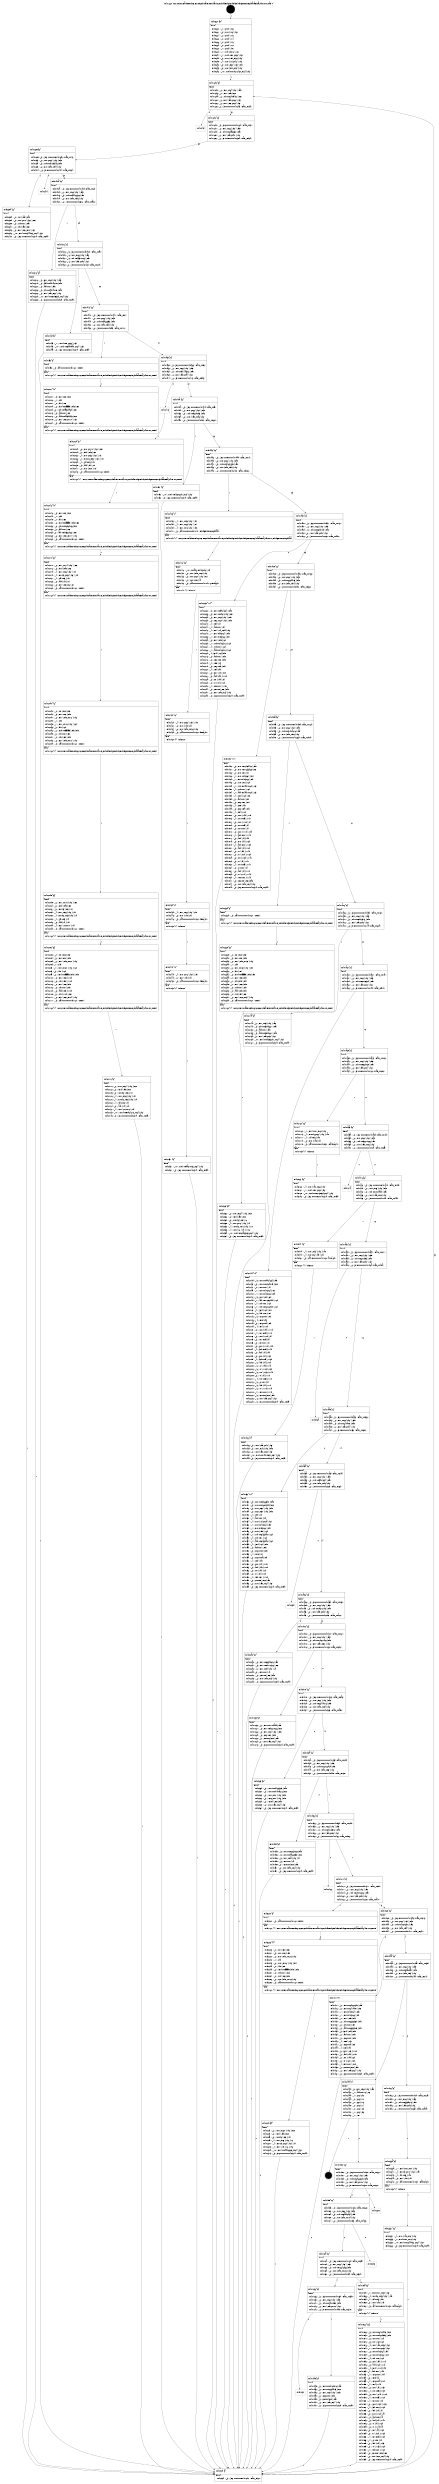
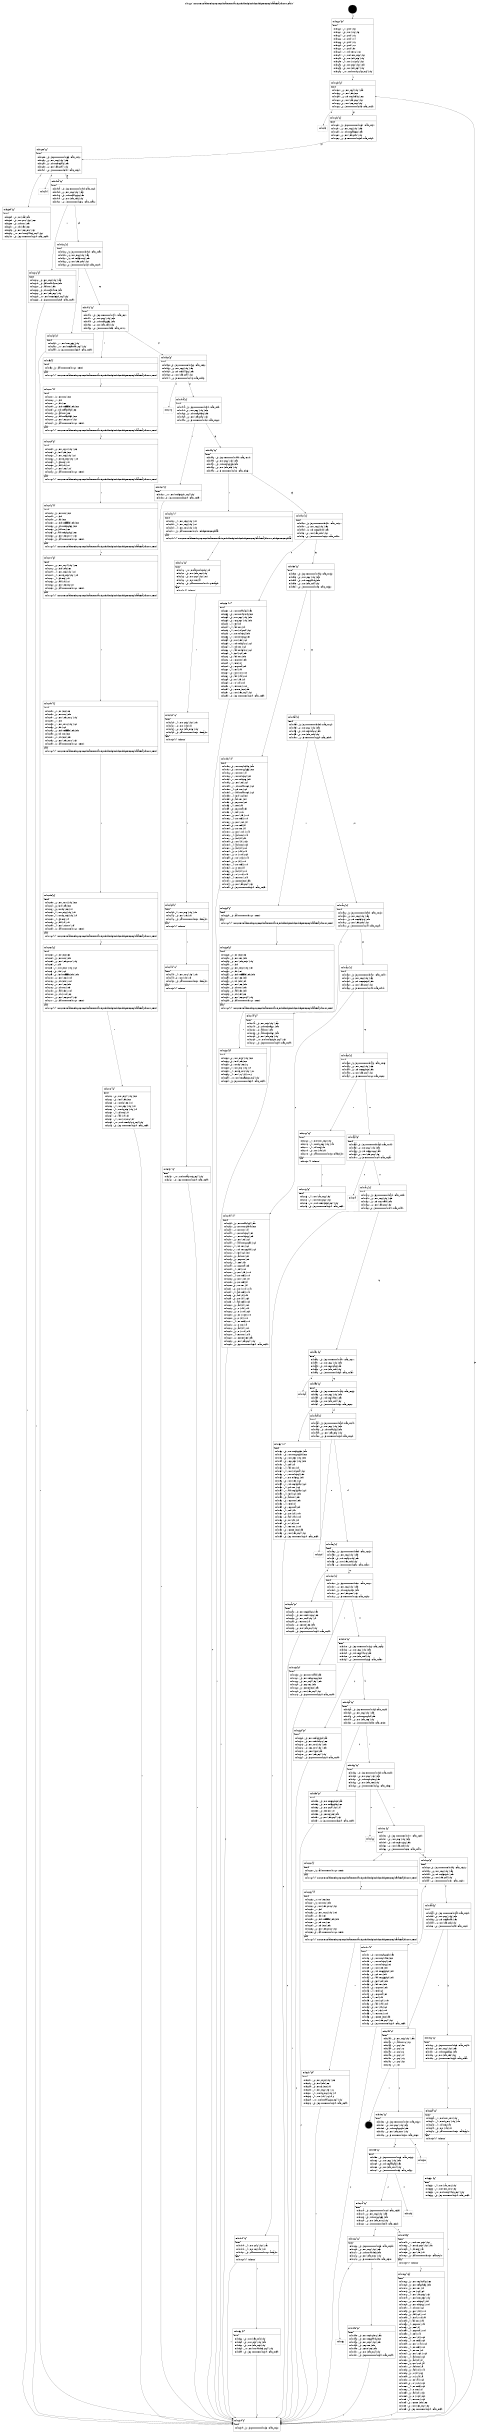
edge "0x402475" -> "0x402029 [31]": now "0x402001 [40]" -> "0x402029 [31]"
edge "0x4023c2 [39]" -> "0x402519 [5]": now "0x401d79 [13]" -> "0x402519 [5]"
